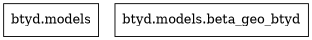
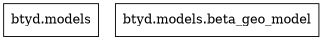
node "btyd.models.beta_geo_btyd": label "btyd.models.beta_geo_btyd" -> "btyd.models.beta_geo_model"
